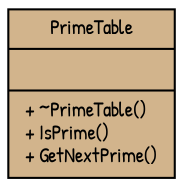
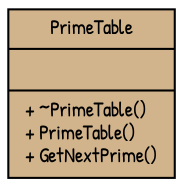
node "PrimeTable": text "+ IsPrime()" -> "+ PrimeTable()"
